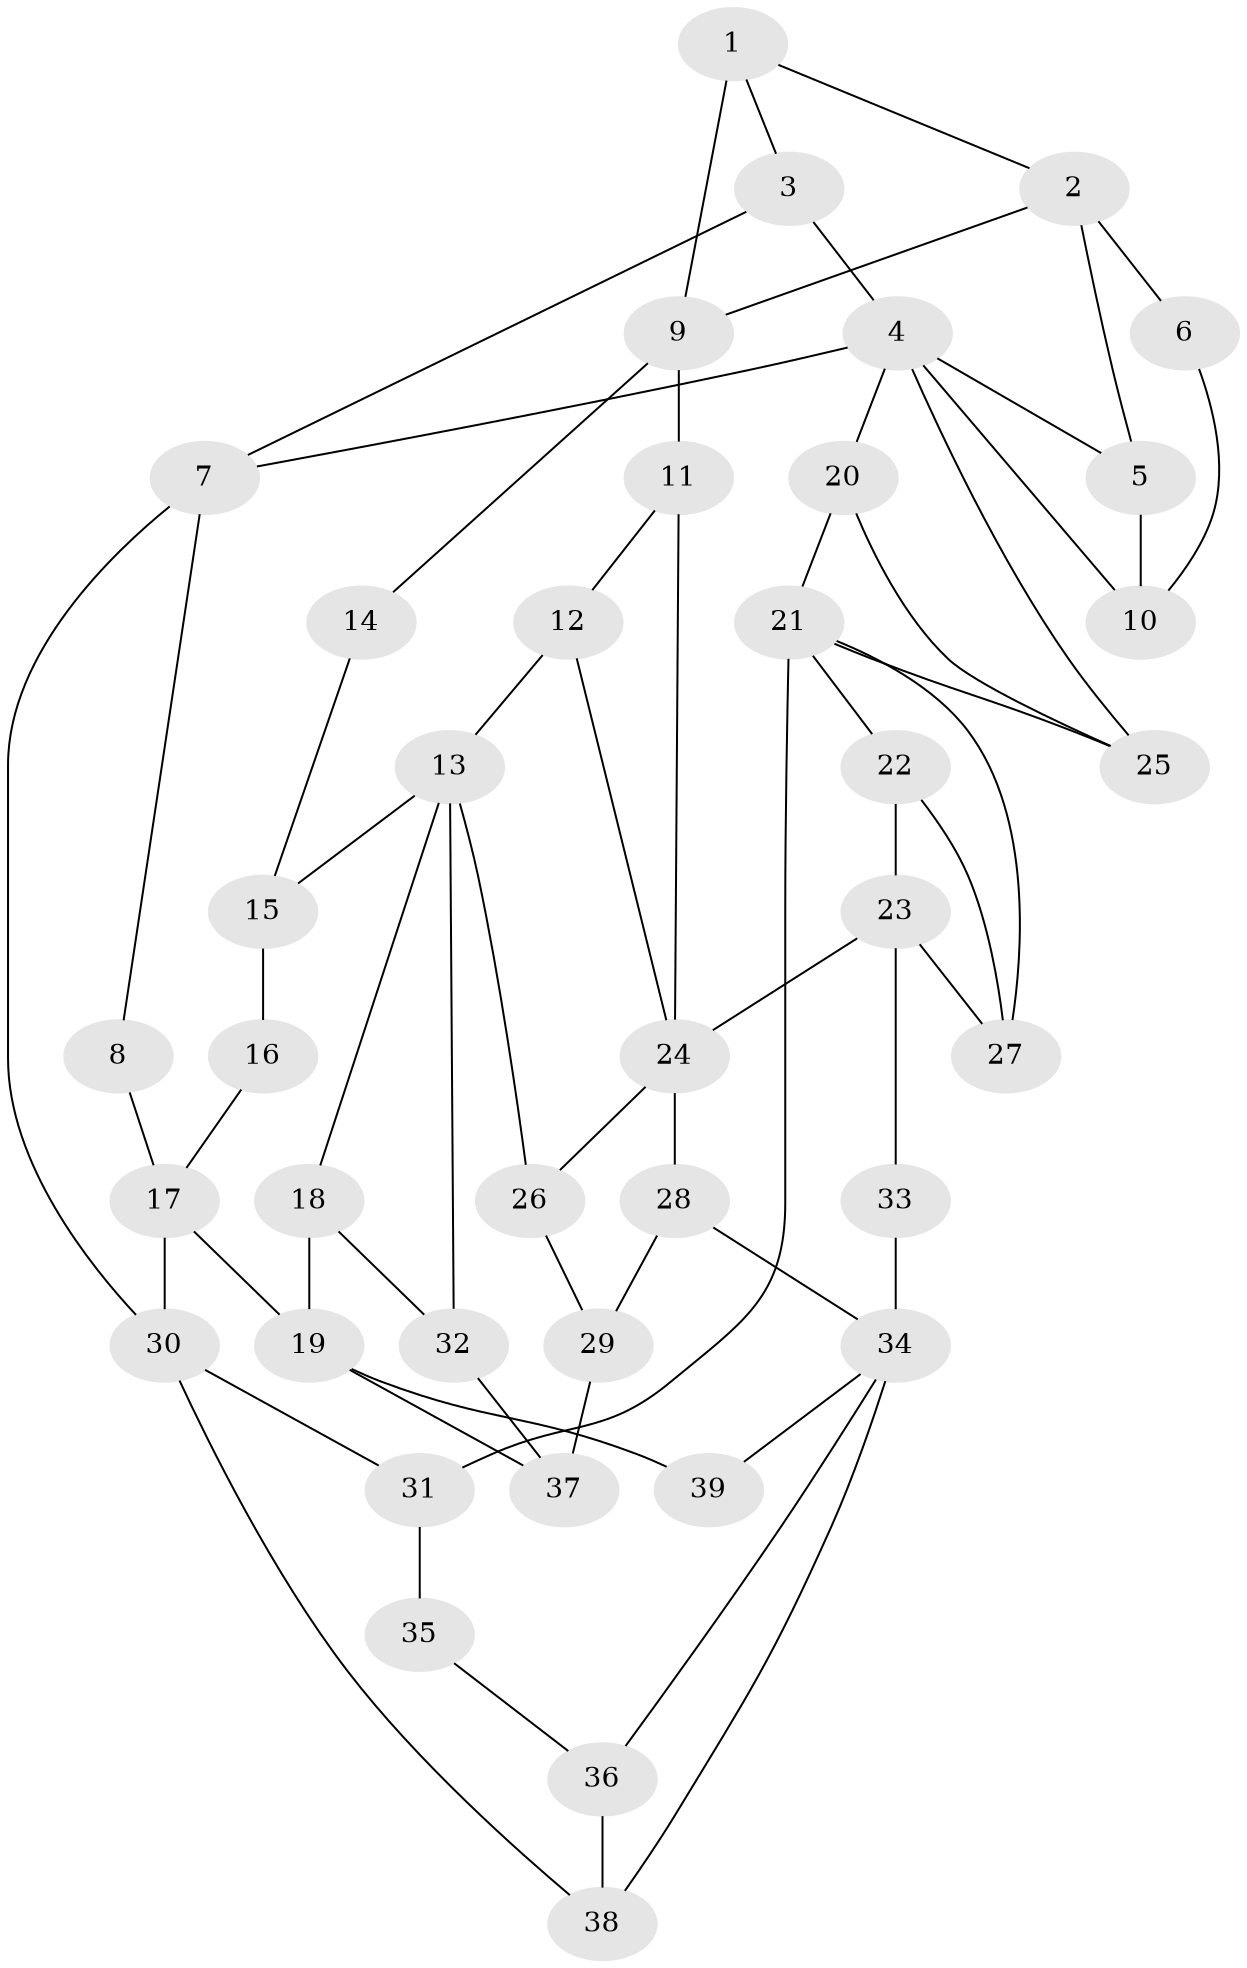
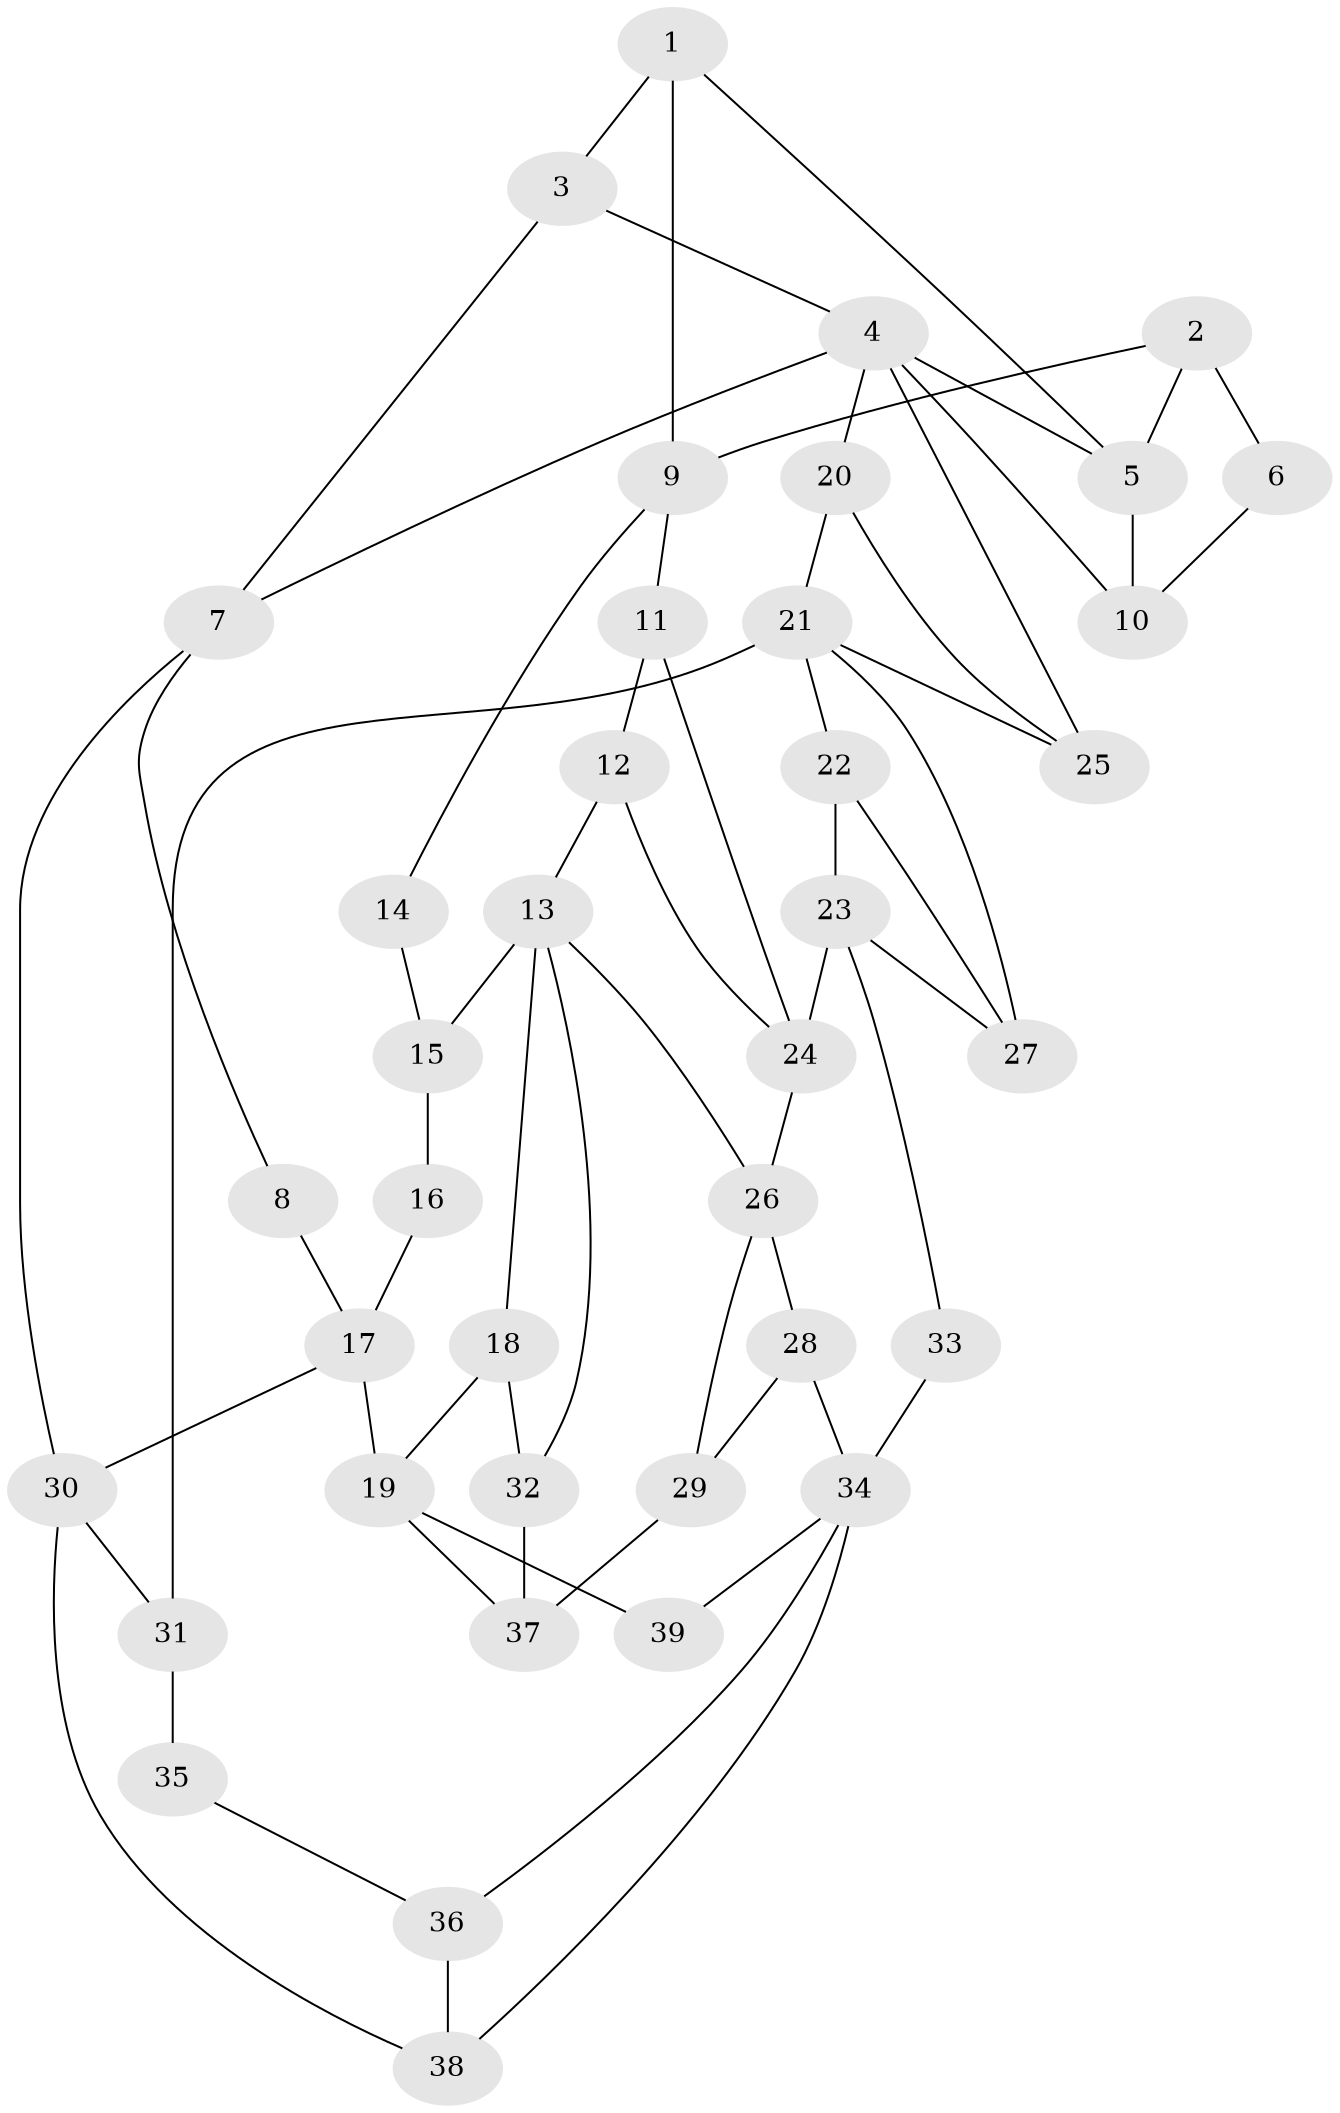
edge "1" -- "2": now "1" -- "5"
edge "24" -- "28": now "26" -- "28"
